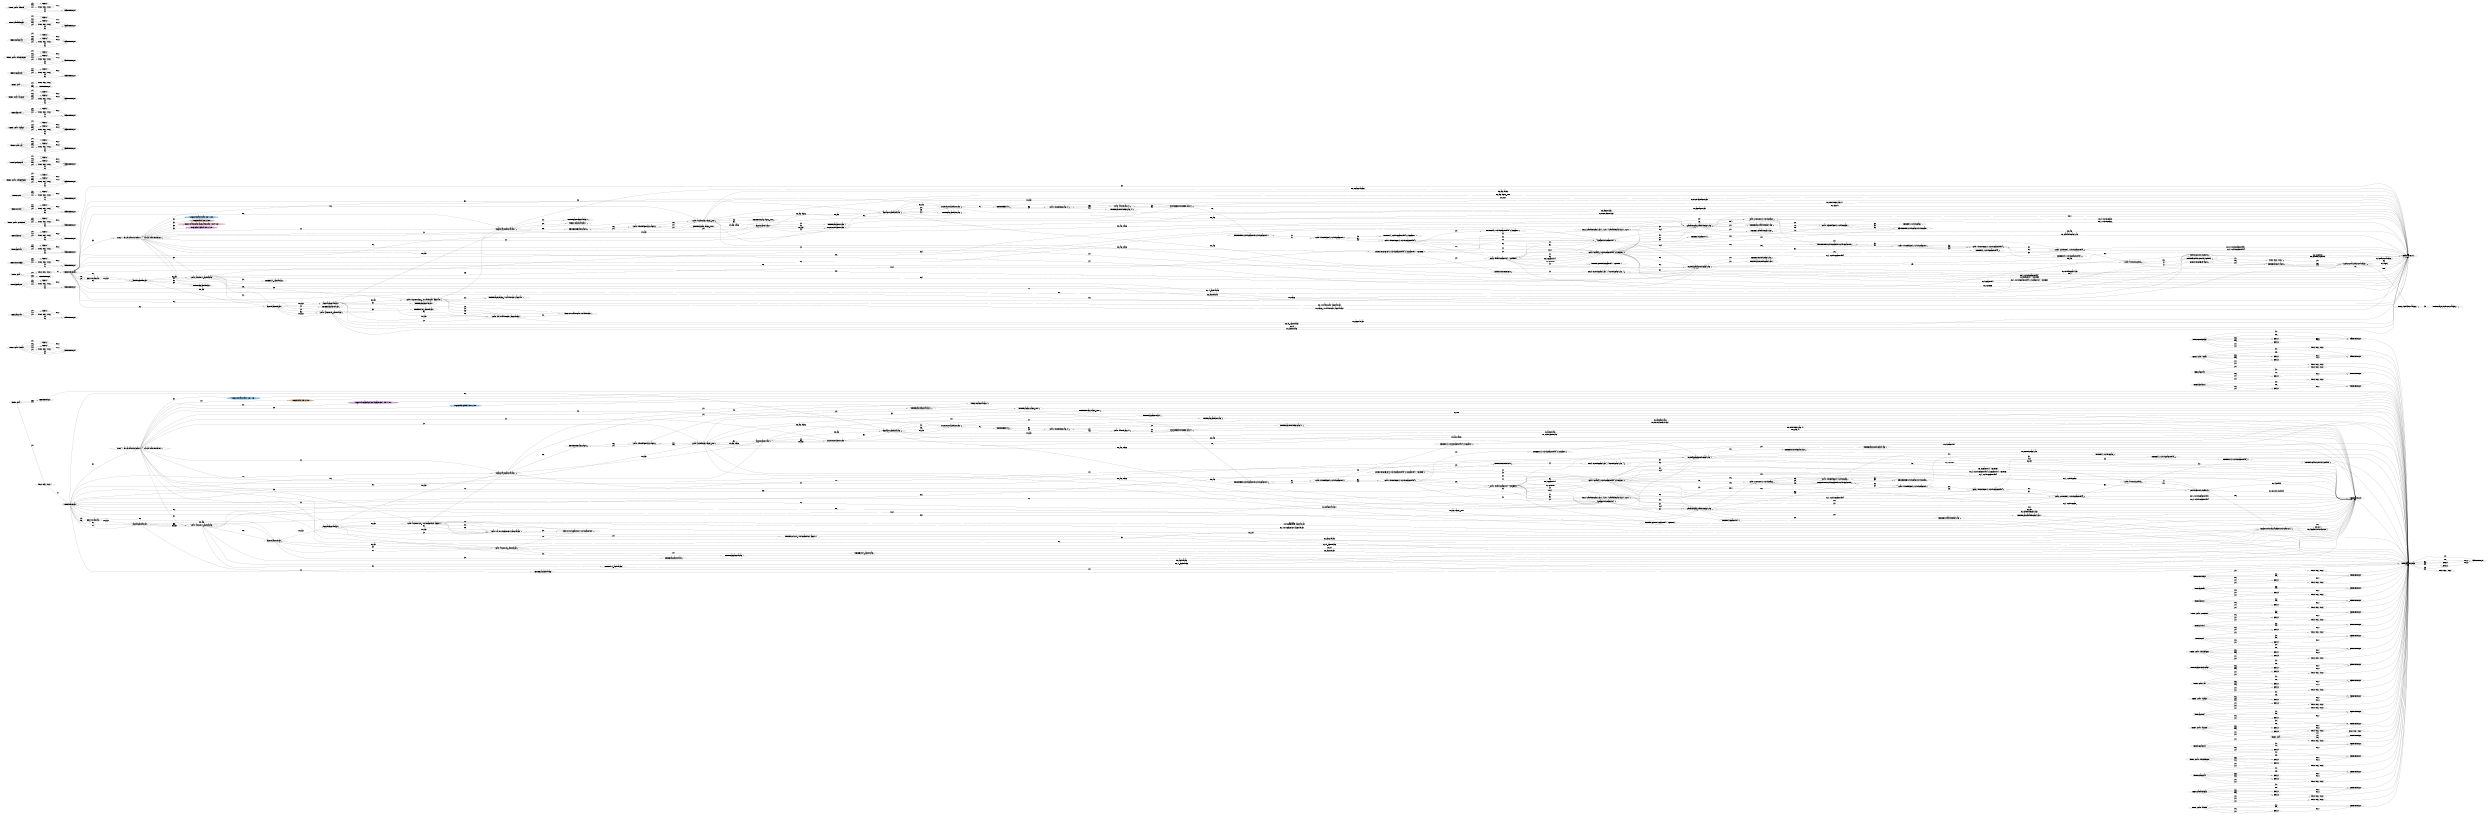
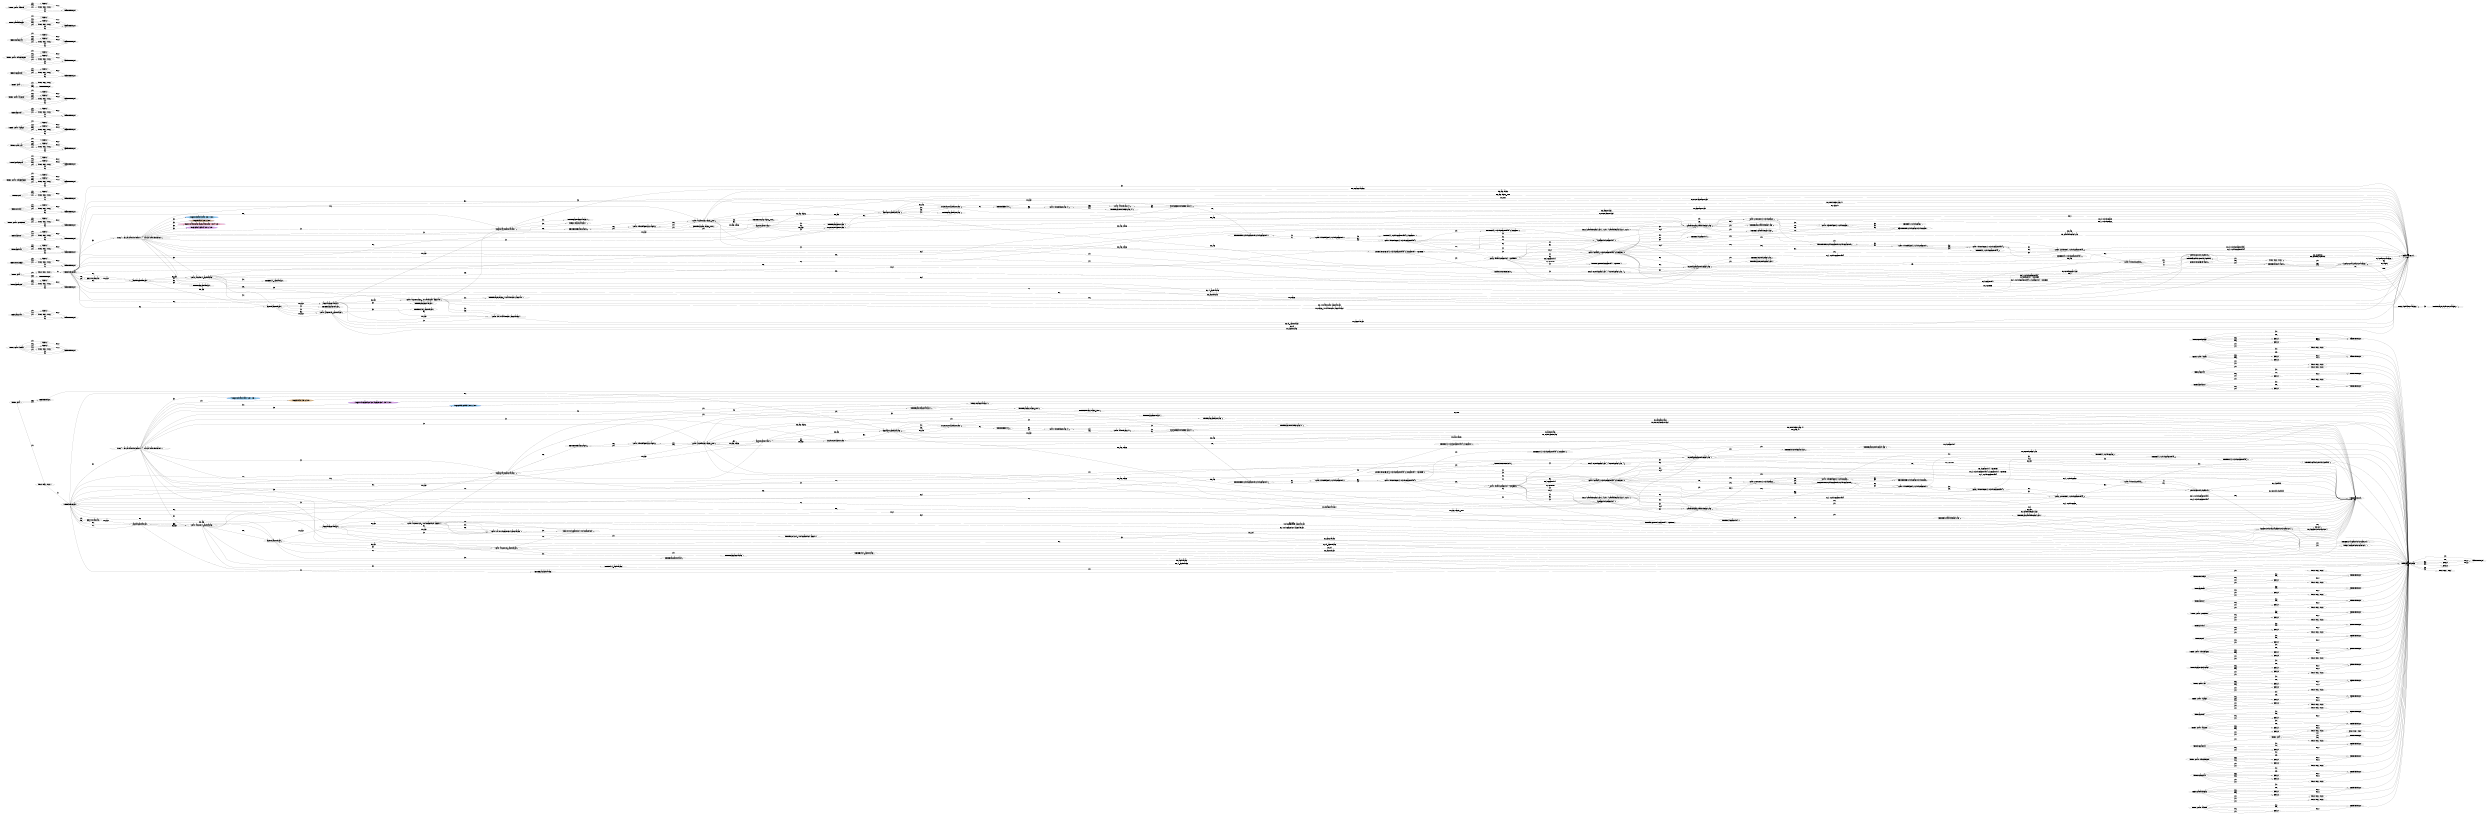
node "(UNKNOWN,struct address_space *,struct address_space *)": removed
node "(IDENTIFIER,spool,hugepage_subpool_put_pages(spool, 1))": added
node "(LITERAL,1,hugepage_subpool_put_pages(spool, 1))": added
